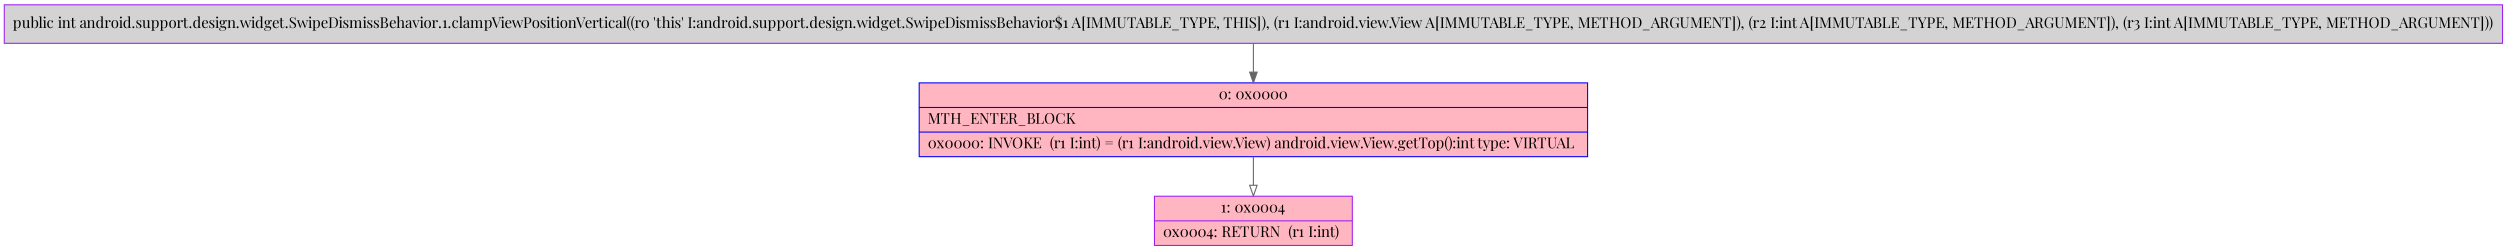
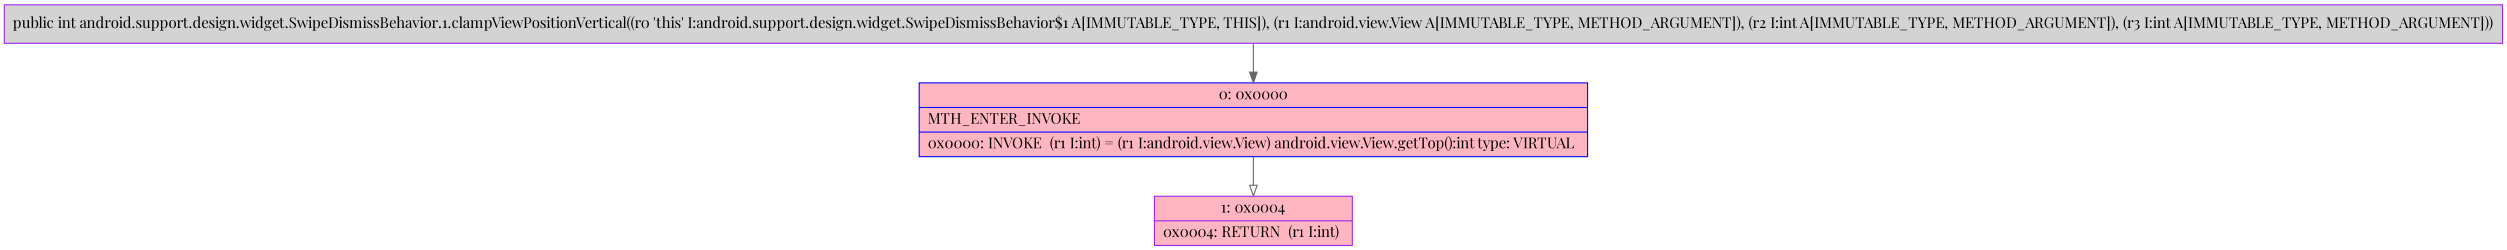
node "0: 0x0000": text "MTH_ENTER_BLOCK" -> "MTH_ENTER_INVOKE"
